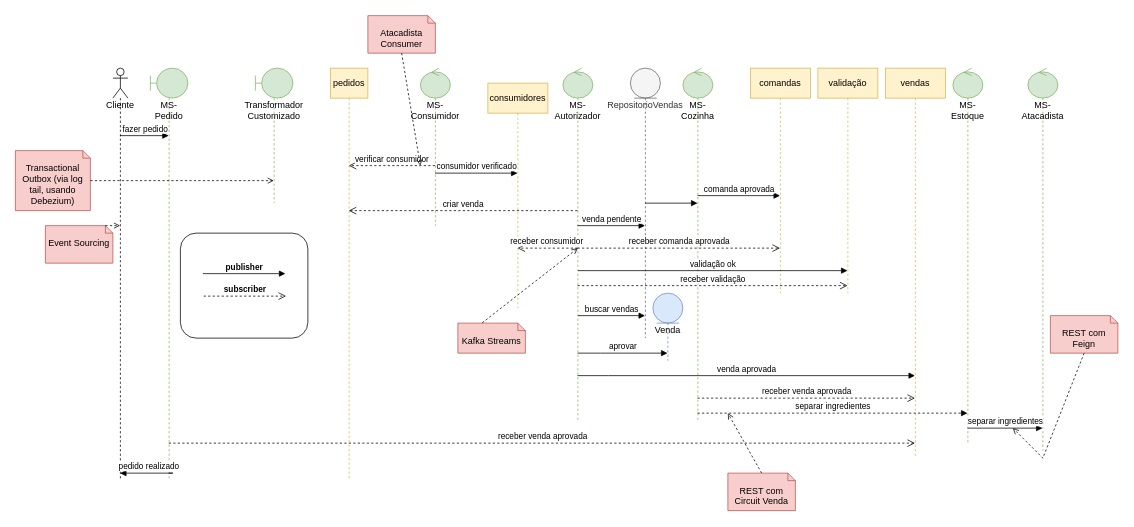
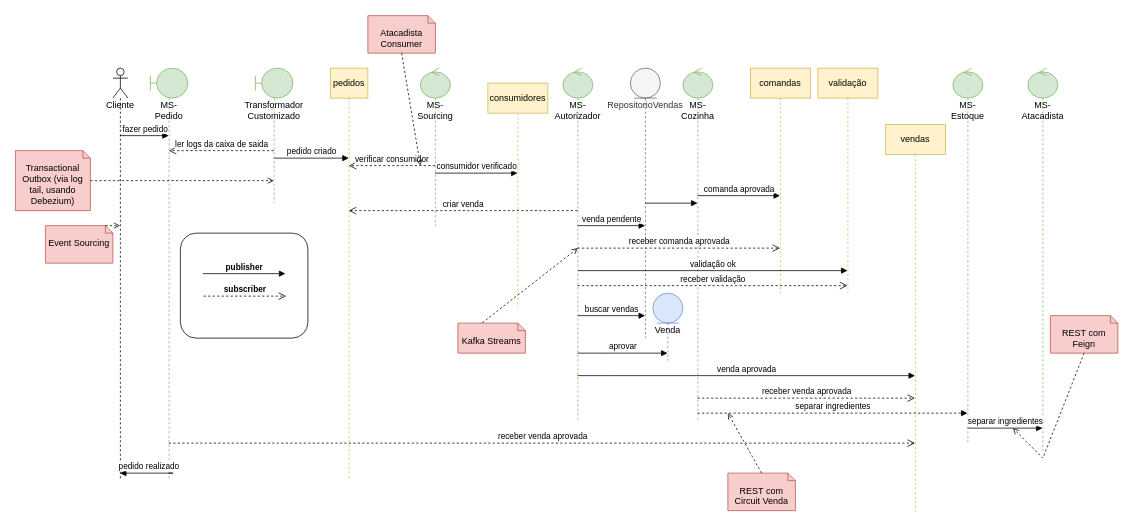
node "MS-Consumidor": label "MS-Consumidor" -> "MS-Sourcing"
edge "Transformador Customizado" -> "MS-Pedido": added, label "ler logs da caixa de saida"
edge "Transformador Customizado" -> "pedidos": added, label "pedido criado"
edge "MS-Autorizador" -> "consumidores": removed, label "receber consumidor"
node "vendas": moved (915, 263) -> (915, 319)
